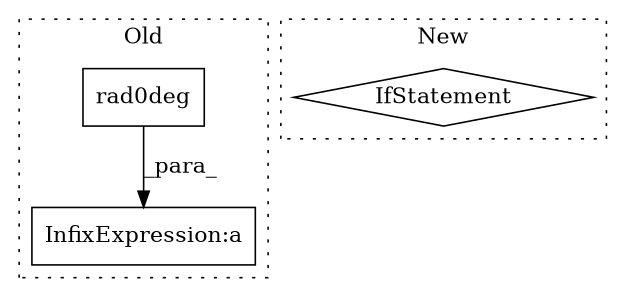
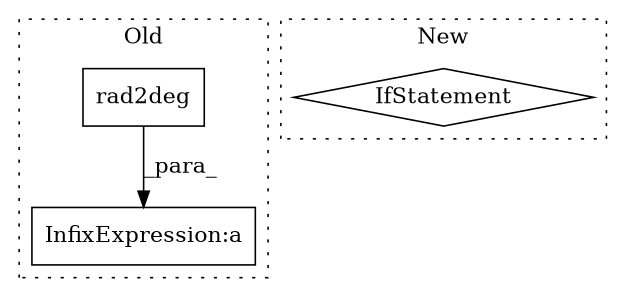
node "rad0deg": label "rad0deg" -> "rad2deg"
